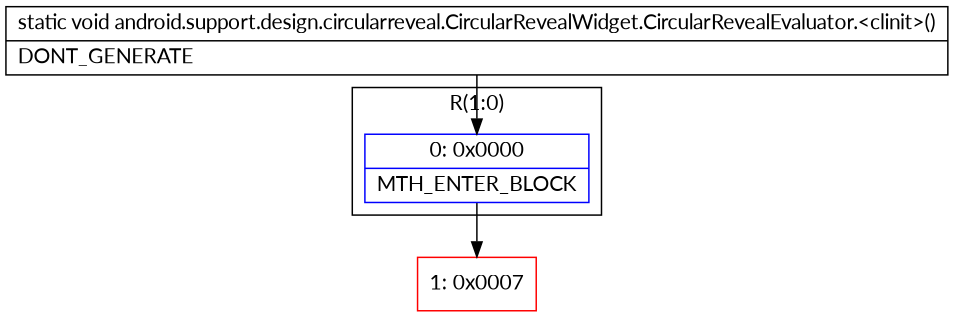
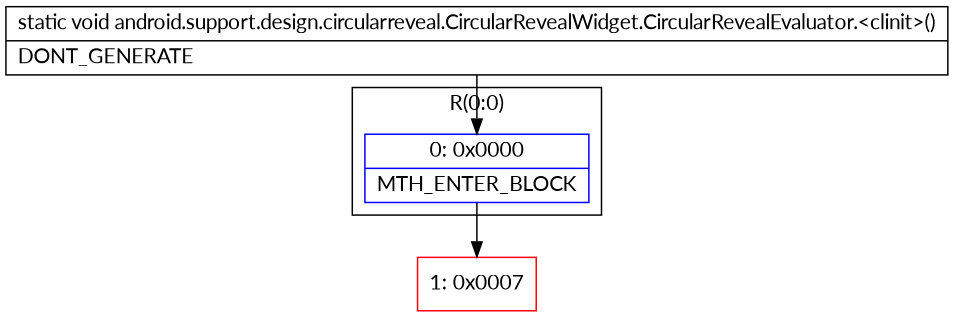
cluster "R(1:0)": label "R(1:0)" -> "R(0:0)"
